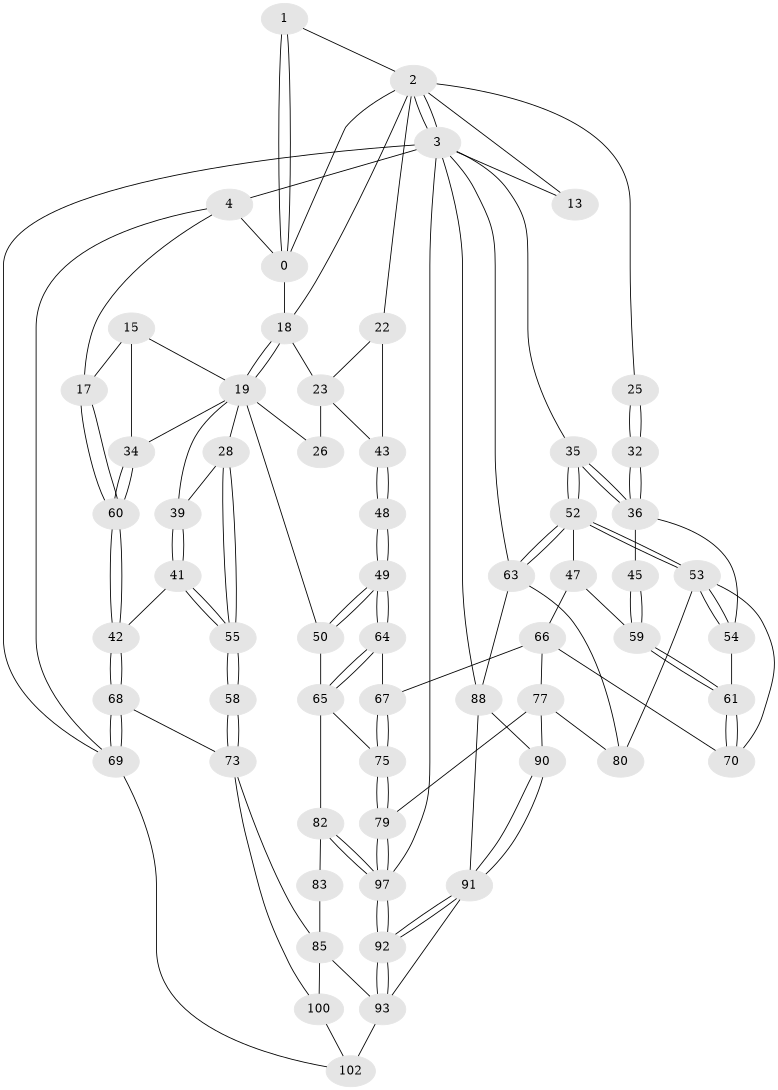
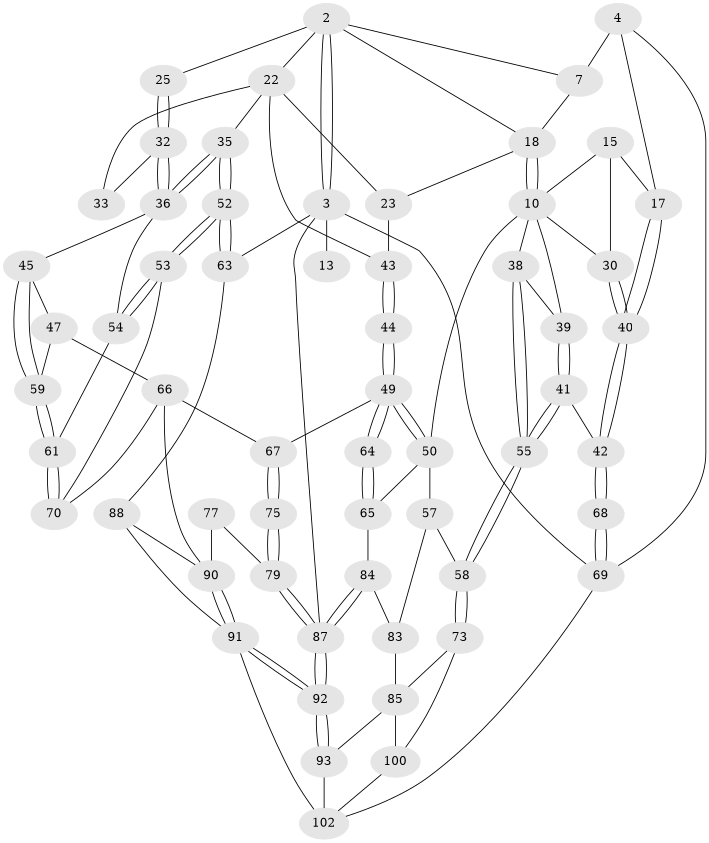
node "1": removed
edge "2" -- "13": removed
edge "3" -- "4": removed
node "33": added
node "0": label "0" -> "7"
edge "3" -- "35": now "22" -- "35"
node "19": label "19" -> "10"
edge "3" -- "88": removed
node "34": label "34" -> "30"
node "28": label "28" -> "38"
node "26": removed
node "60": label "60" -> "40"
node "48": label "48" -> "44"
node "57": added
edge "52" -- "47": now "45" -- "47"
edge "64" -- "67": now "49" -- "67"
edge "66" -- "77": now "66" -- "90"
edge "68" -- "73": removed
edge "65" -- "75": removed
node "80": removed
node "82": label "82" -> "84"
node "97": label "97" -> "87"
edge "91" -- "93": now "91" -- "102"
